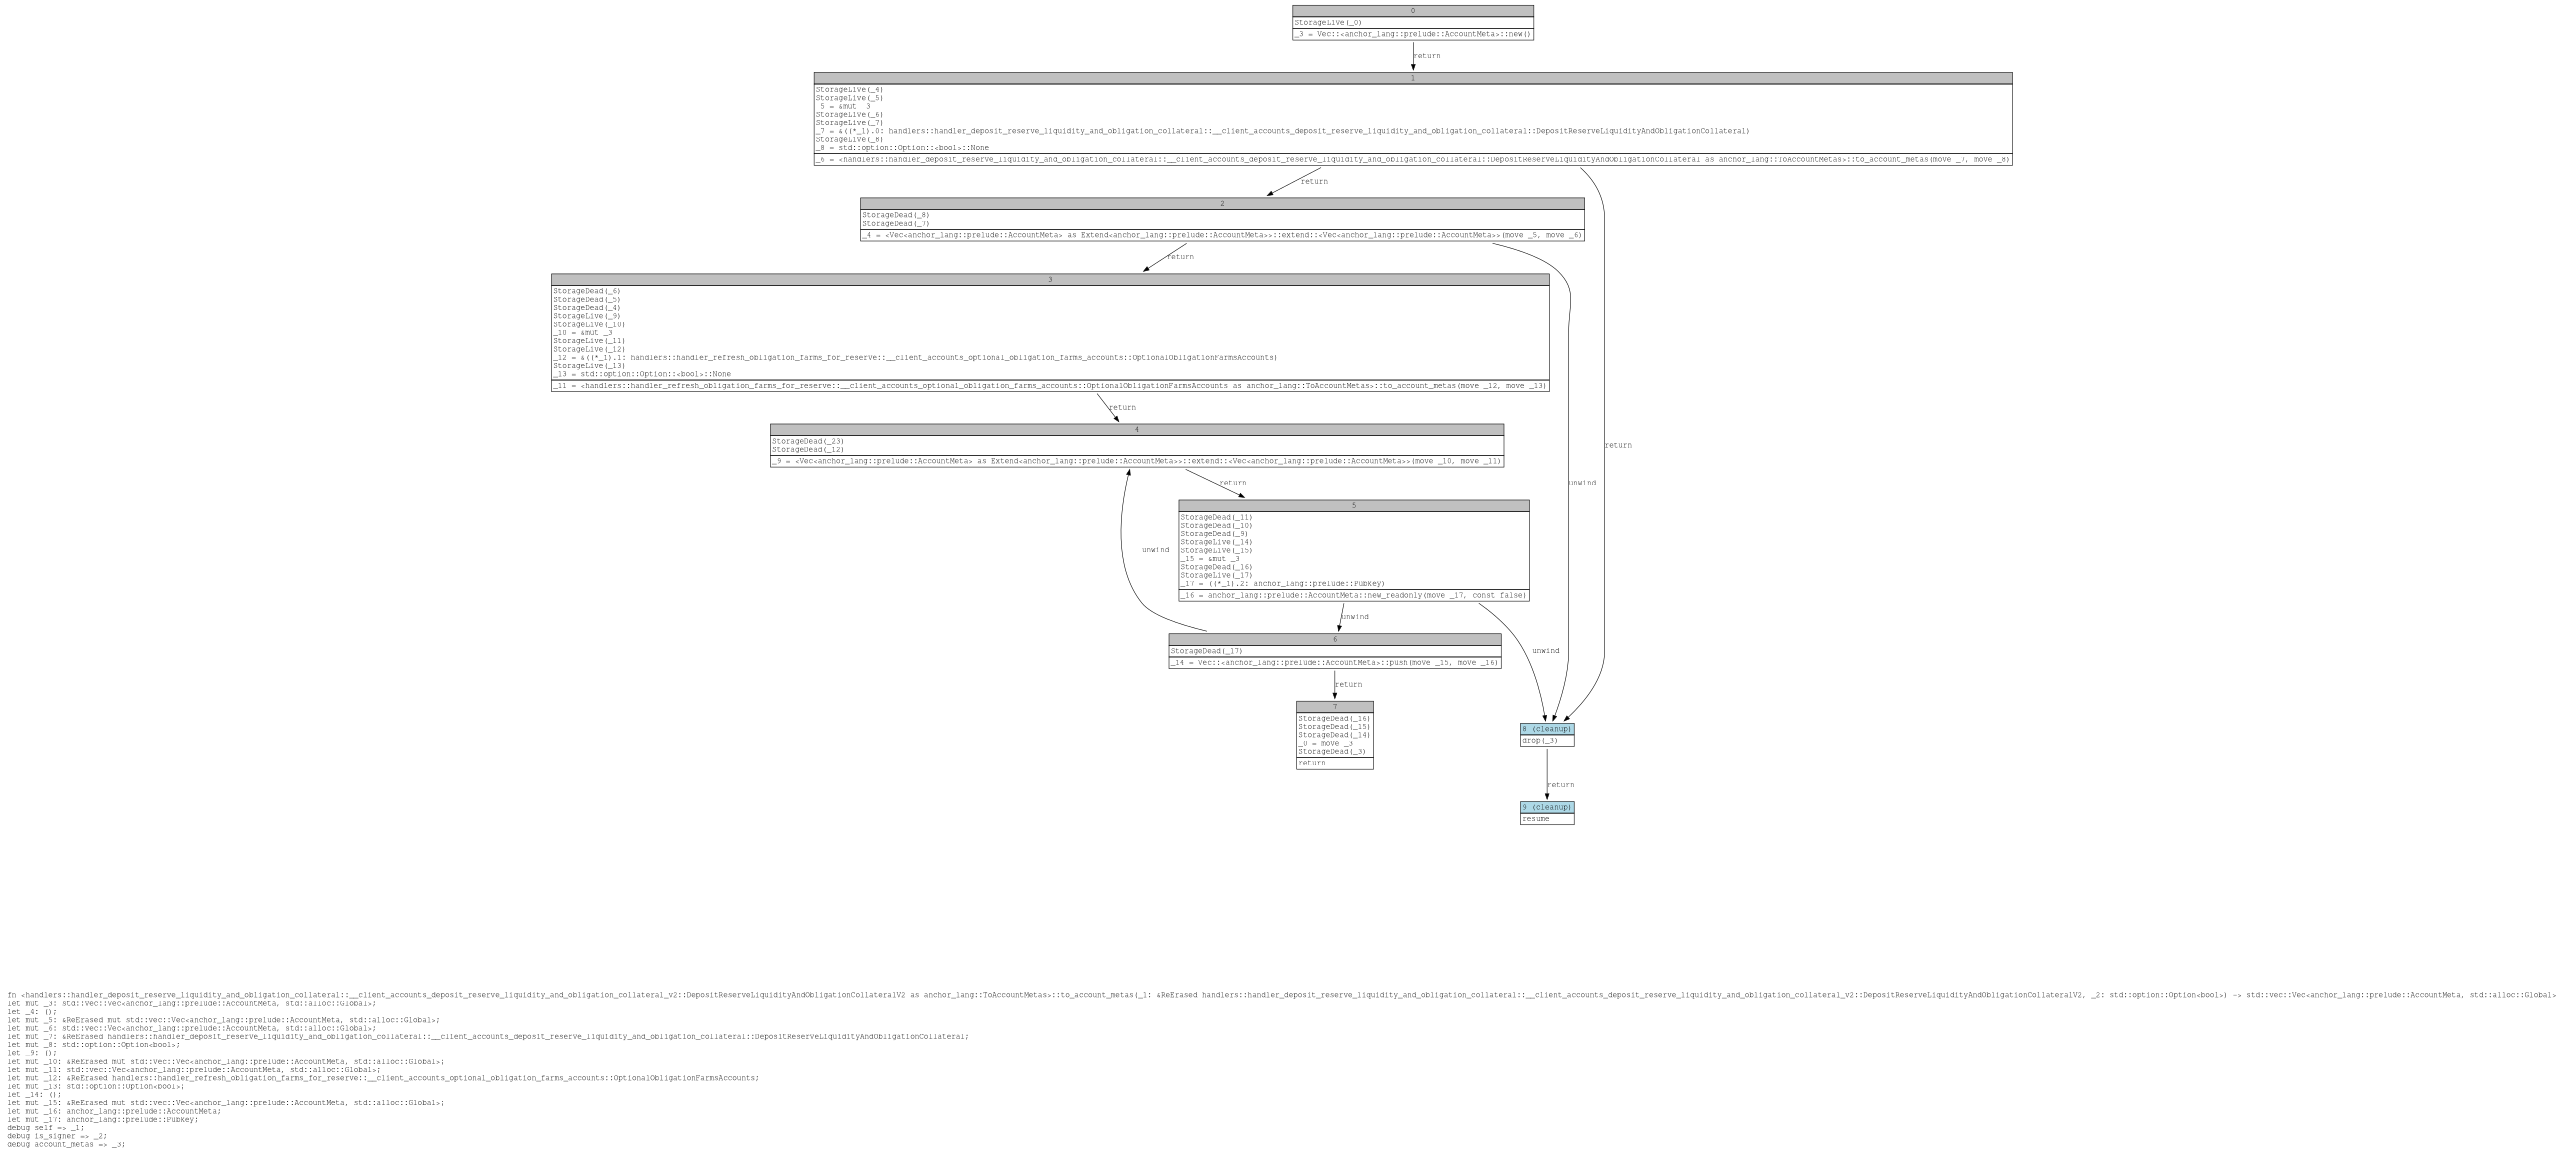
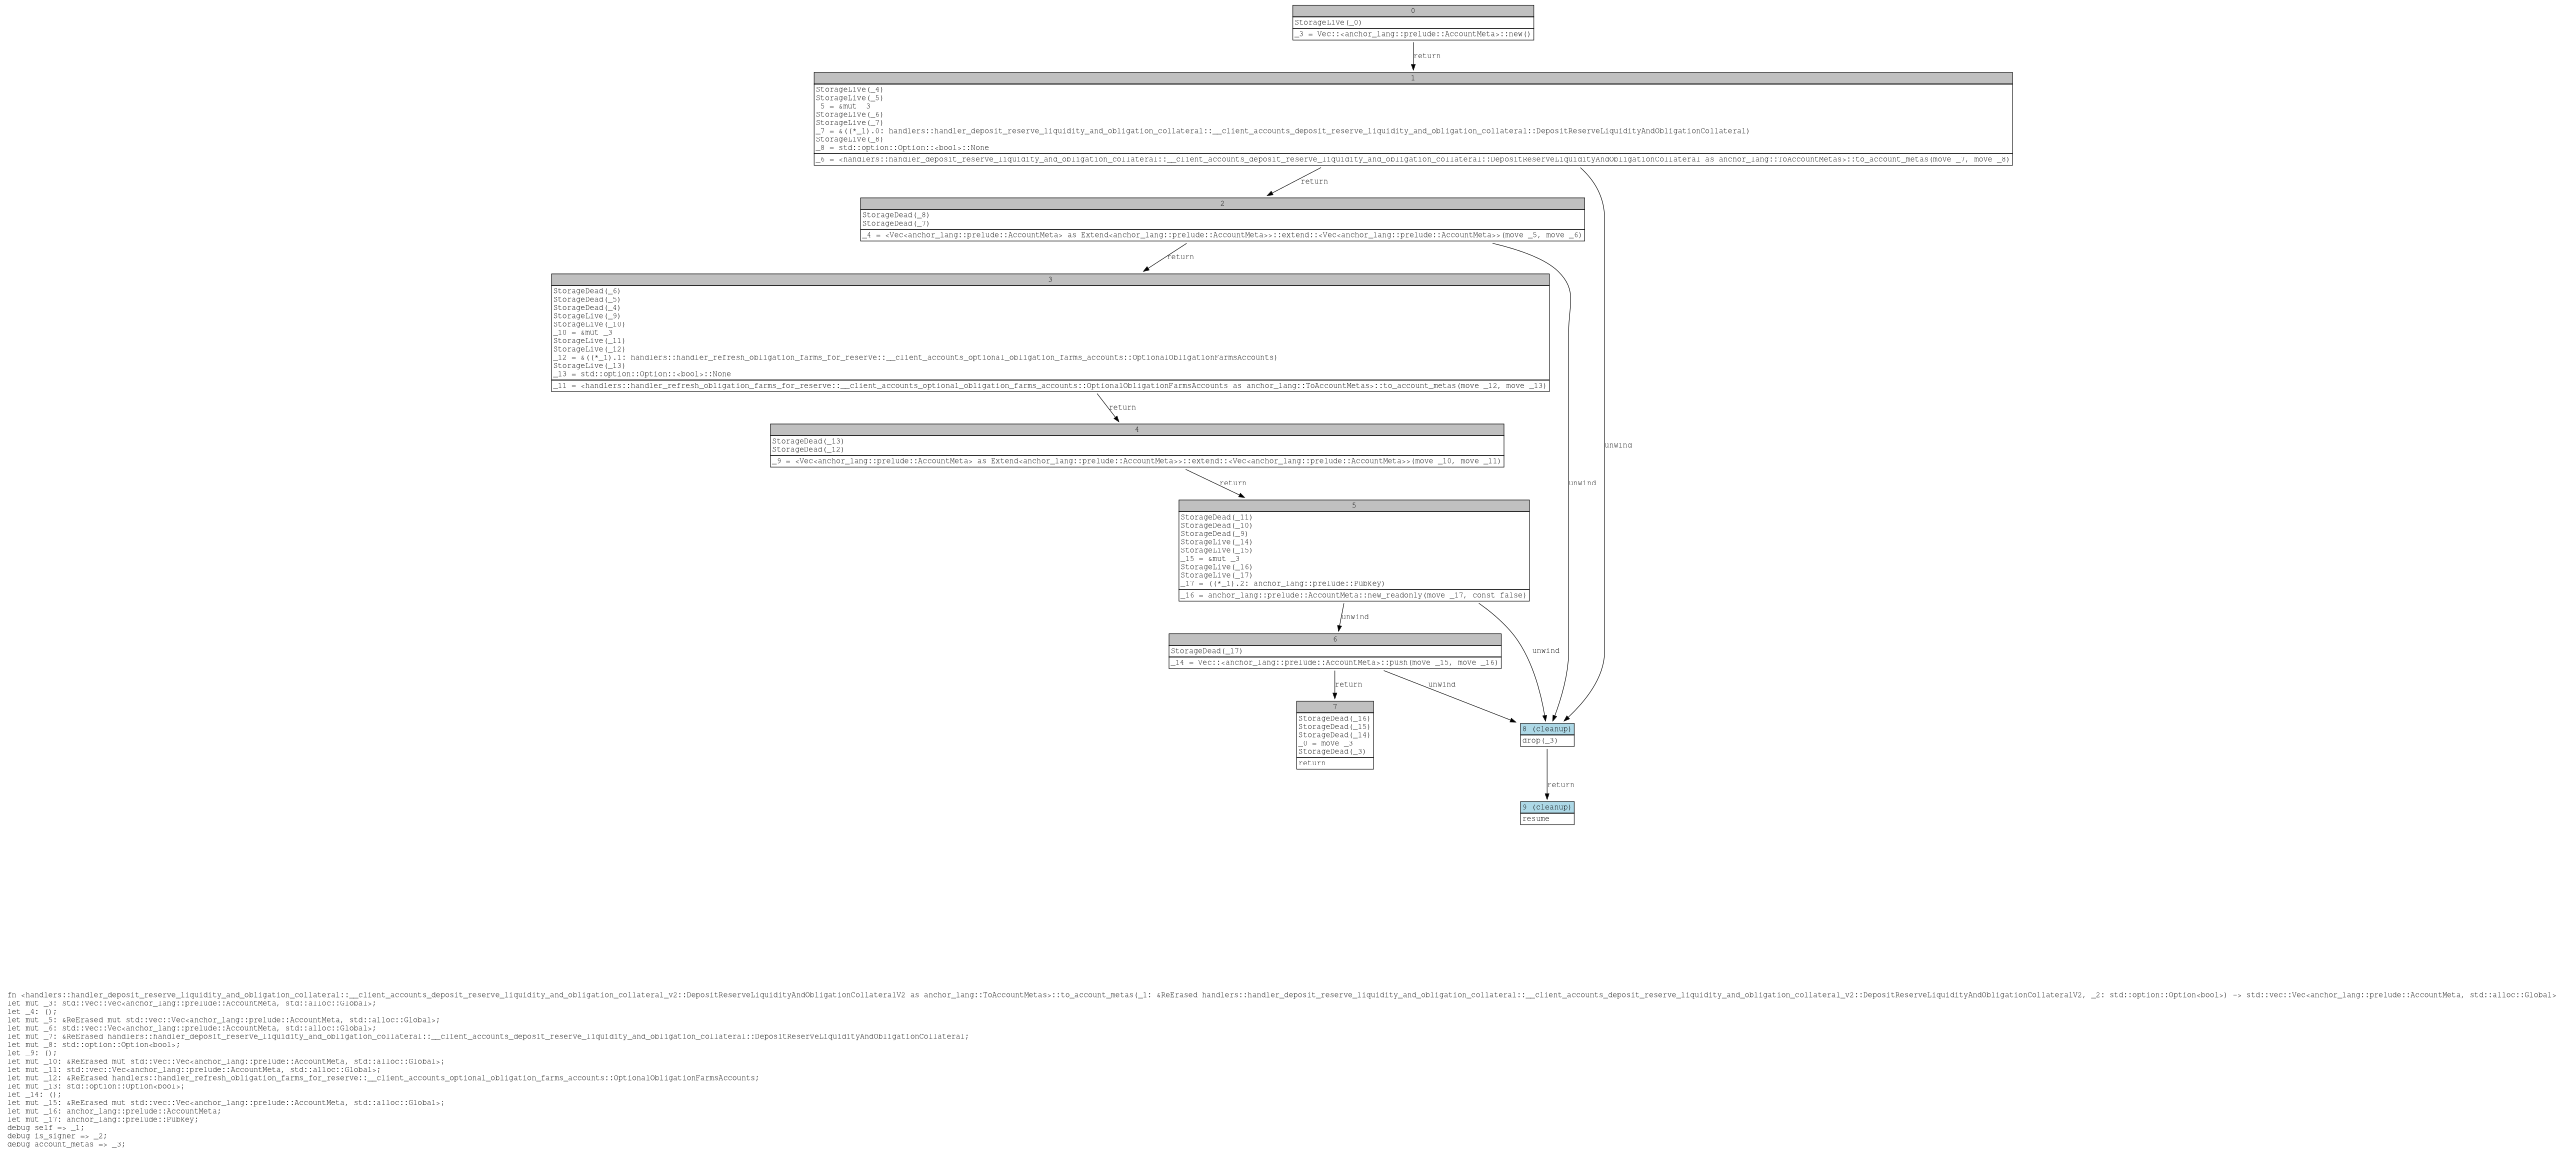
node "4": text "StorageDead(_23)" -> "StorageDead(_13)"
edge "1" -> "8 (cleanup)": label "return" -> "unwind"
node "5": text "StorageDead(_16)" -> "StorageLive(_16)"
edge "6" -> "4": now "6" -> "8 (cleanup)"
